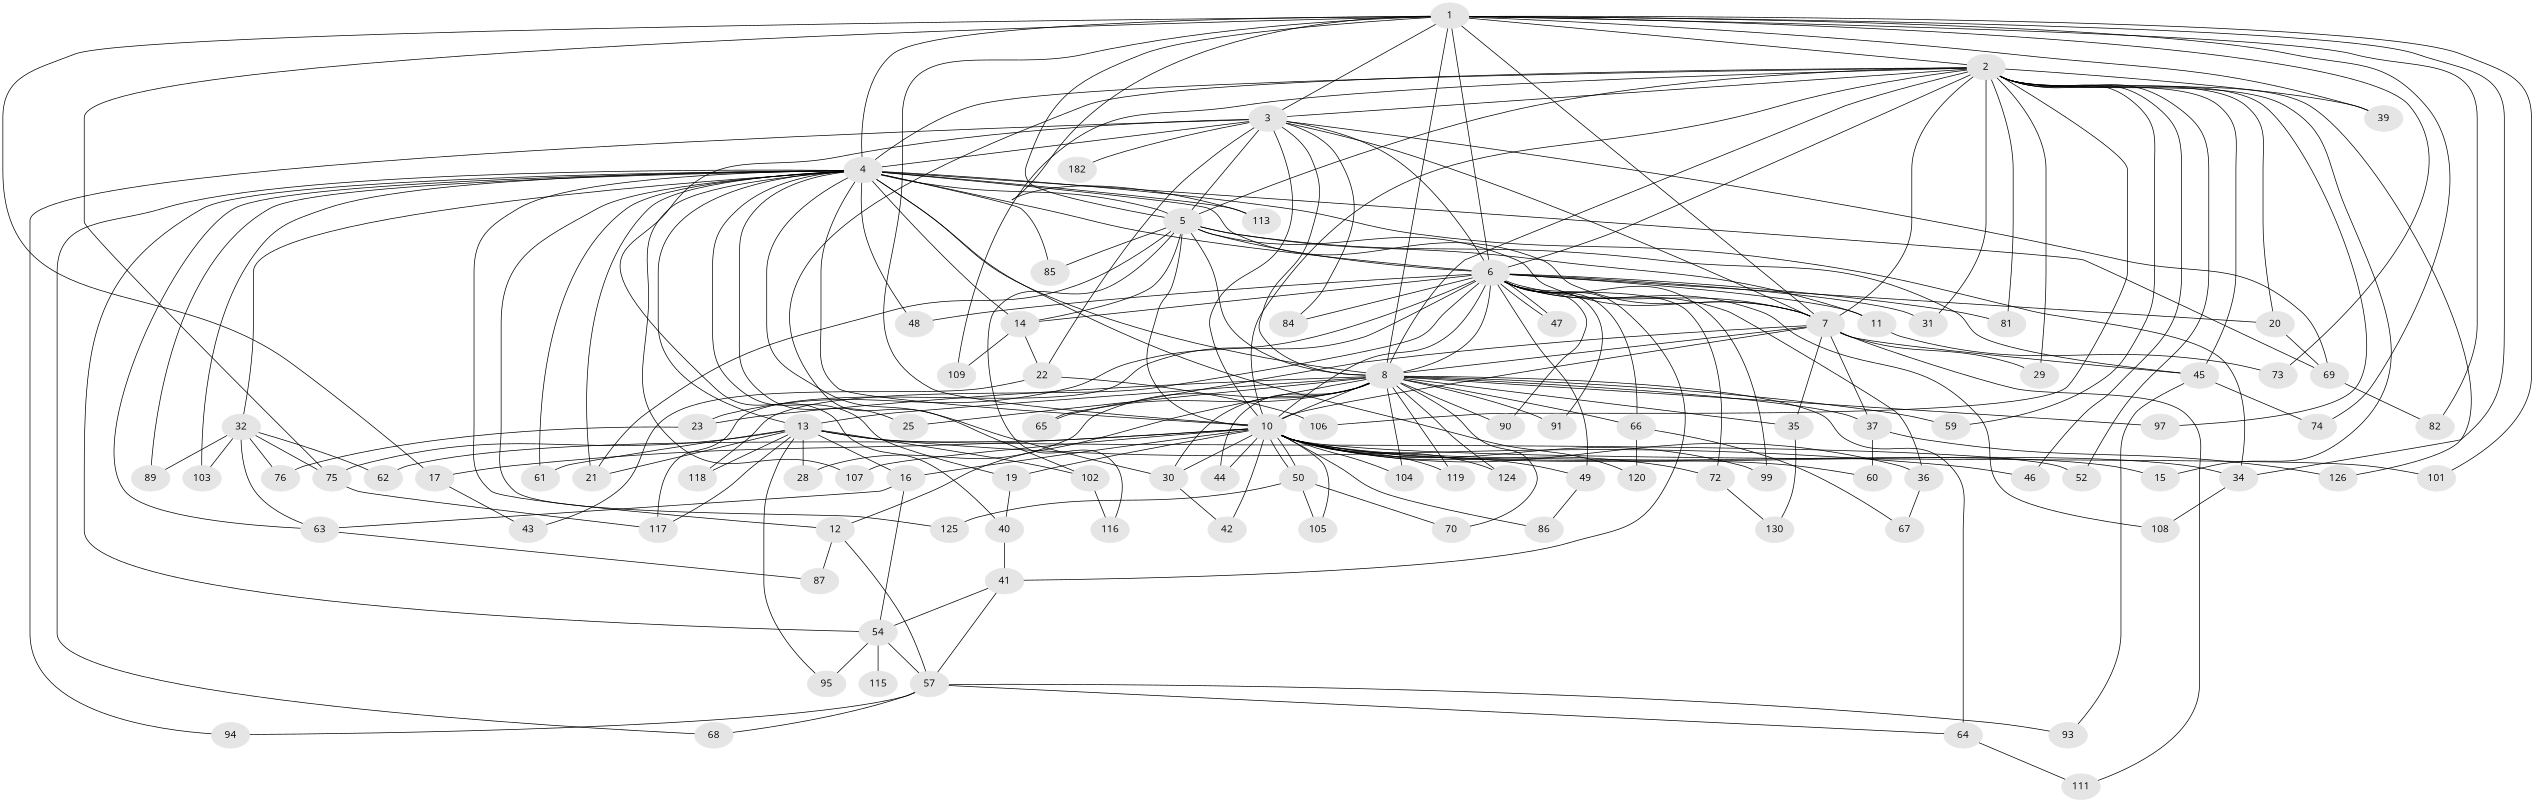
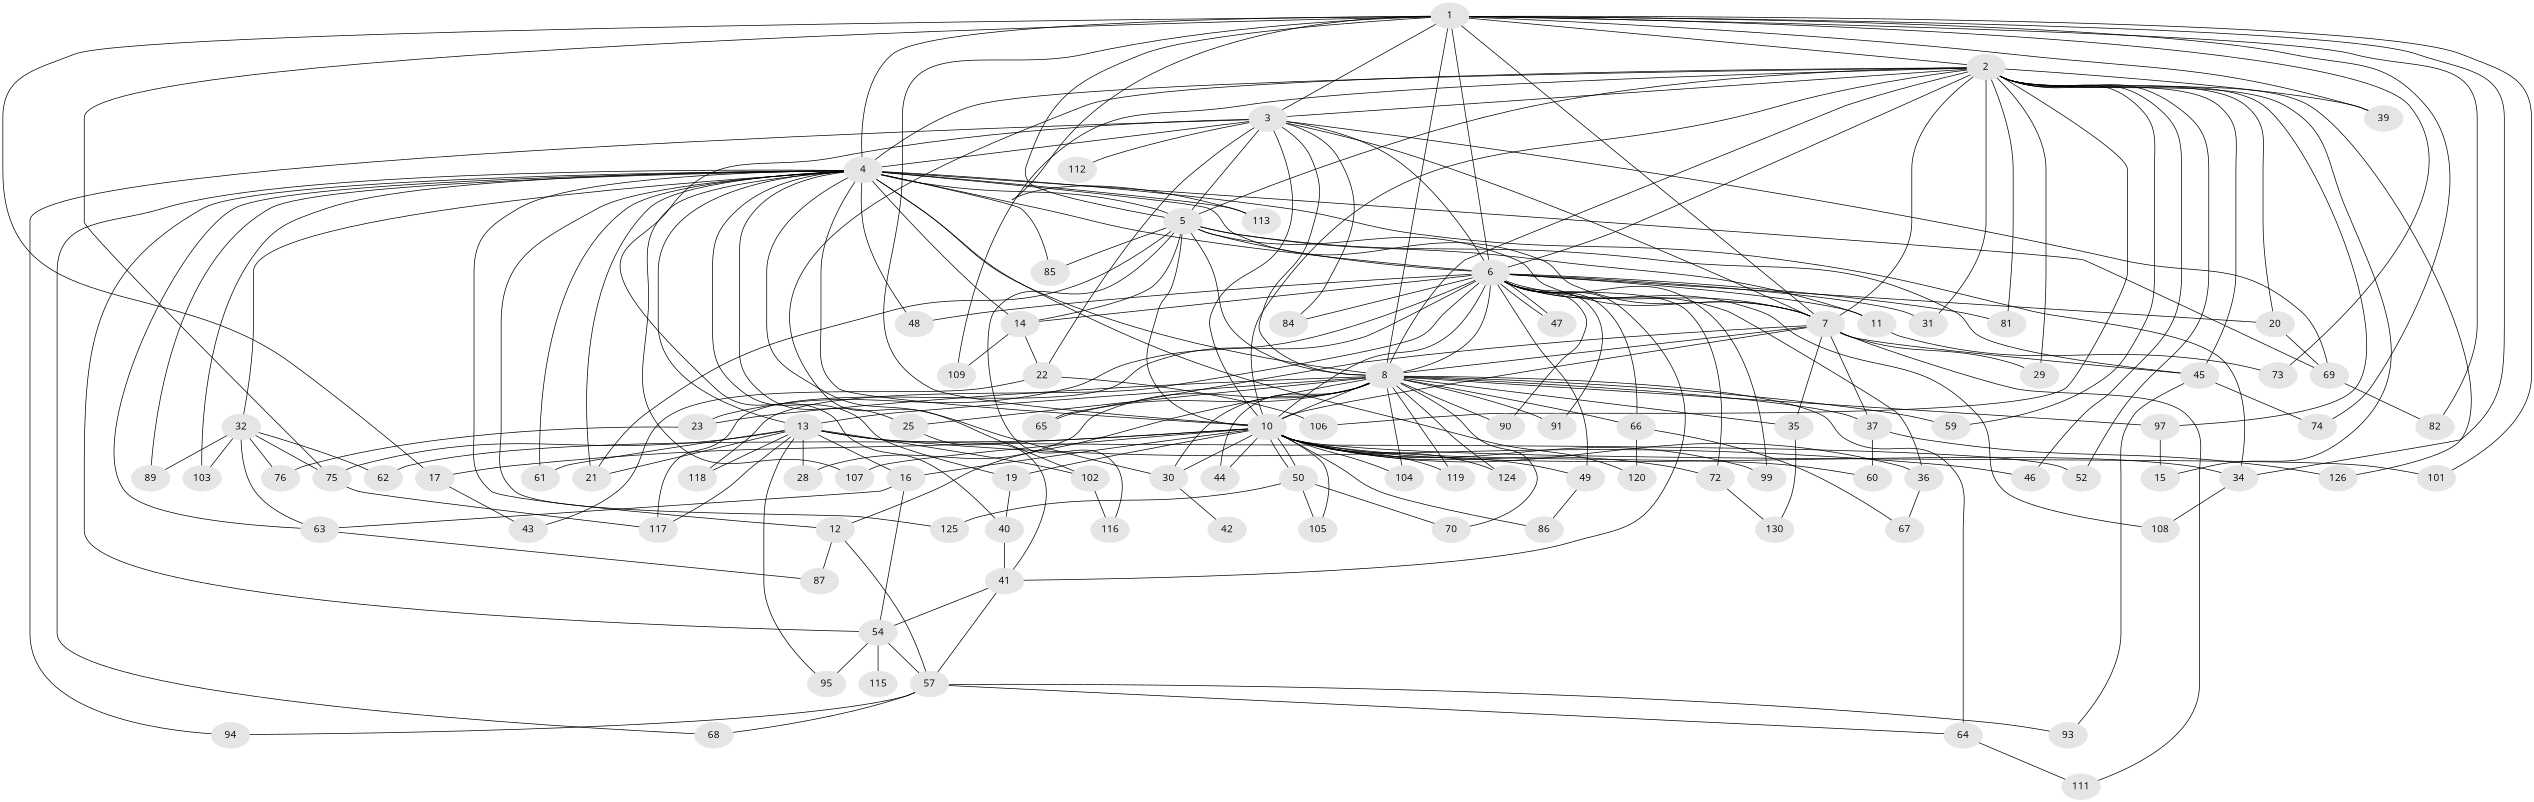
node "182": label "182" -> "112"
edge "10" -- "15": now "97" -- "15"
edge "25" -- "41": added
edge "10" -- "42": removed
